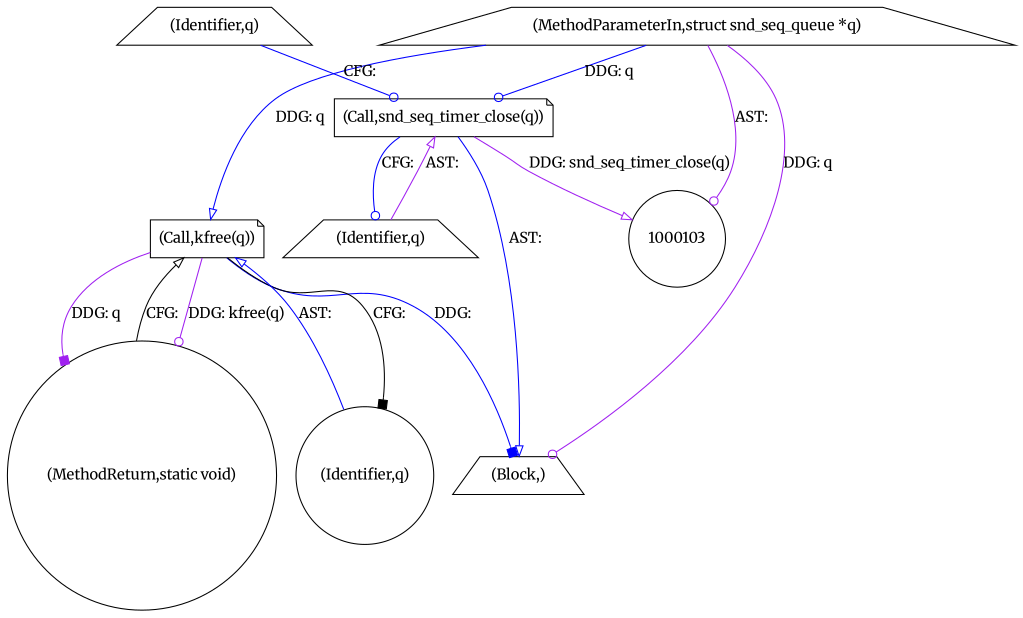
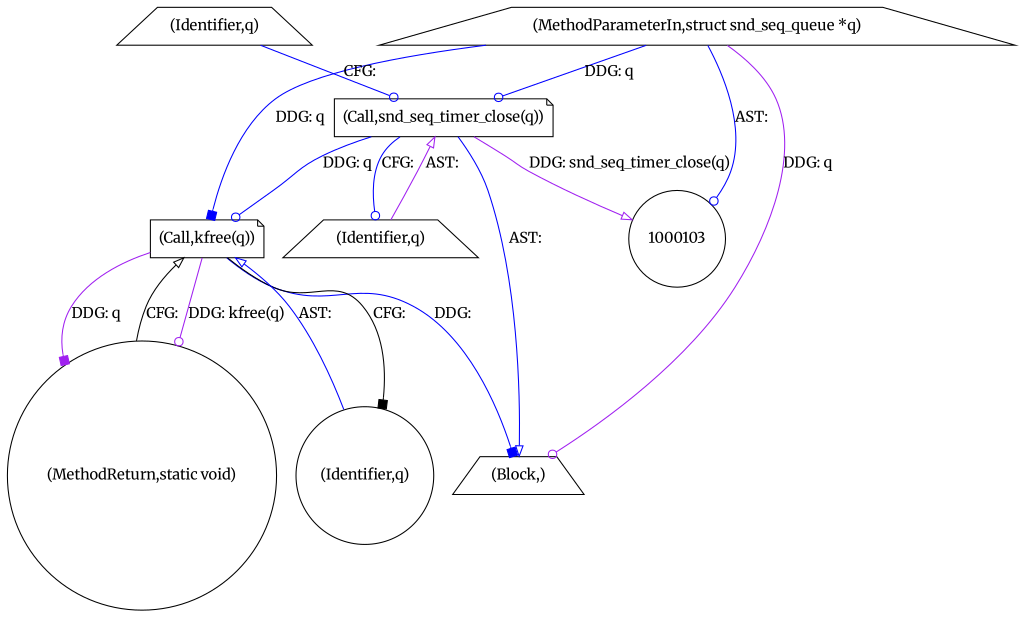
edge "(MethodParameterIn,struct snd_seq_queue *q)" -> "(Call,kfree(q))": arrowhead onormal -> box
edge "(MethodParameterIn,struct snd_seq_queue *q)" -> "1000103": color purple -> blue
edge "(Call,snd_seq_timer_close(q))" -> "(Call,kfree(q))": added, label "DDG: q"
